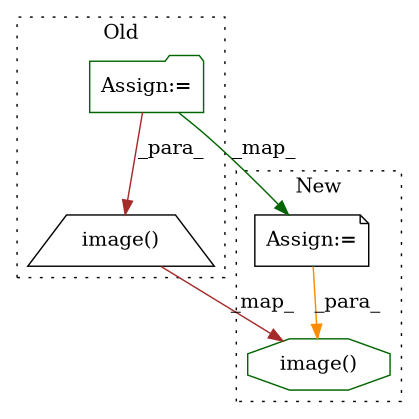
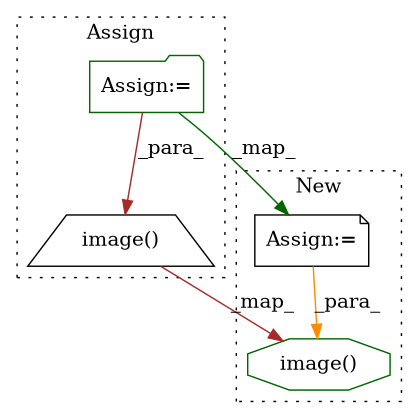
cluster "Old": label "Old" -> "Assign"
